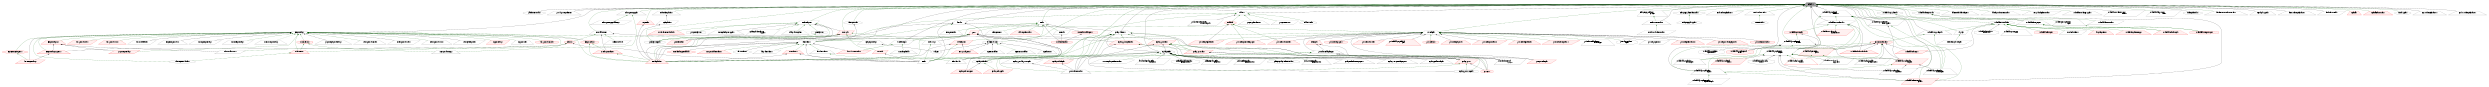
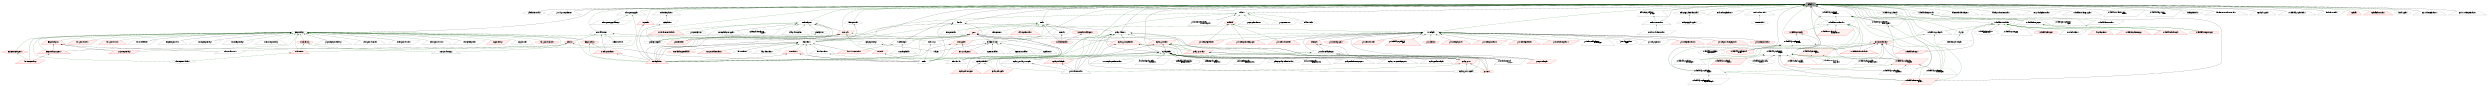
node "SectionModelStorageExtension.h": label "SectionModelStorageExtension.h" -> "MovieScenePreAnimatedProperty.h"
node "LevelStreaming.h": label "LevelStreaming.h" -> "GroupManager.h"
